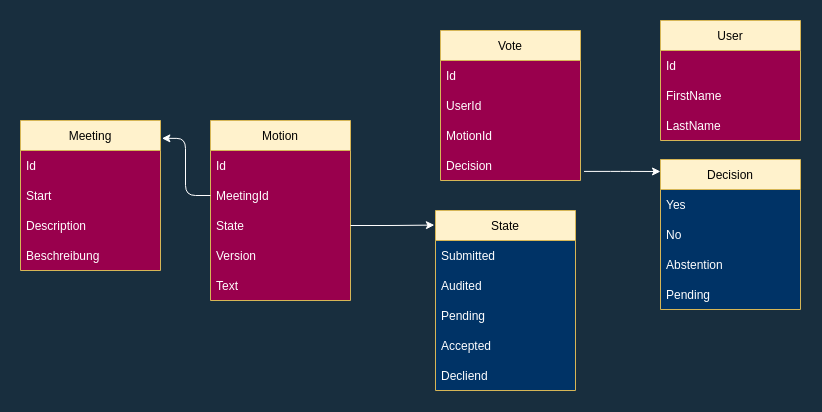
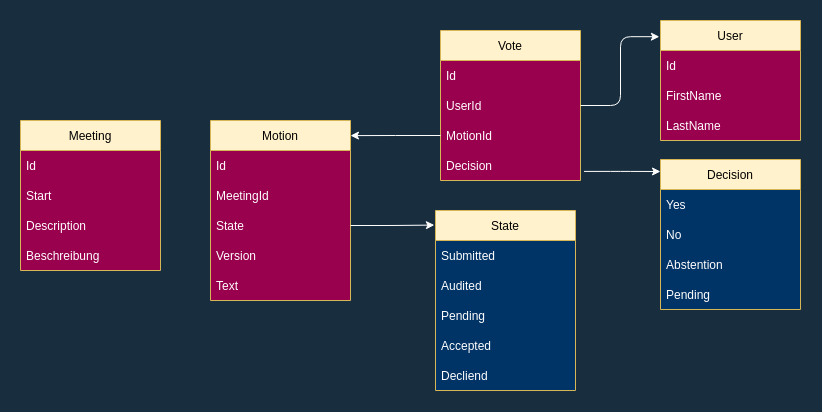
edge "UserId" -> "User": added
edge "MotionId" -> "Motion": added
edge "MeetingId" -> "Meeting": removed
